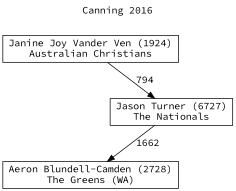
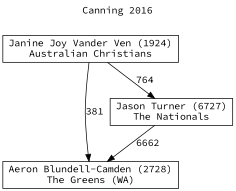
edge "Janine Joy Vander Ven (1924) Australian Christians" -> "Jason Turner (6727) The Nationals": label "794" -> "764"
edge "Janine Joy Vander Ven (1924) Australian Christians" -> "Aeron Blundell-Camden (2728) The Greens (WA)": added, label "381"
edge "Jason Turner (6727) The Nationals" -> "Aeron Blundell-Camden (2728) The Greens (WA)": label "1662" -> "6662"
